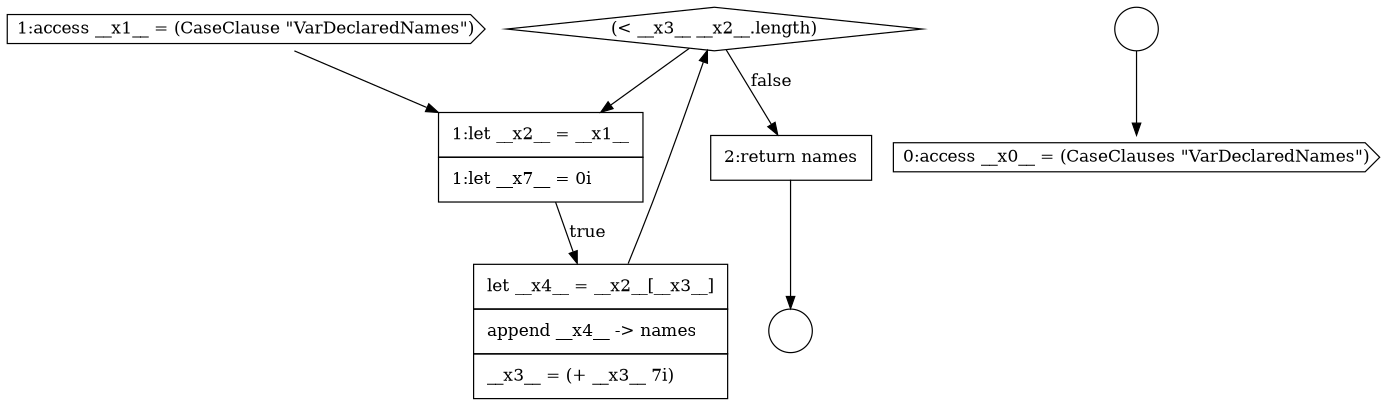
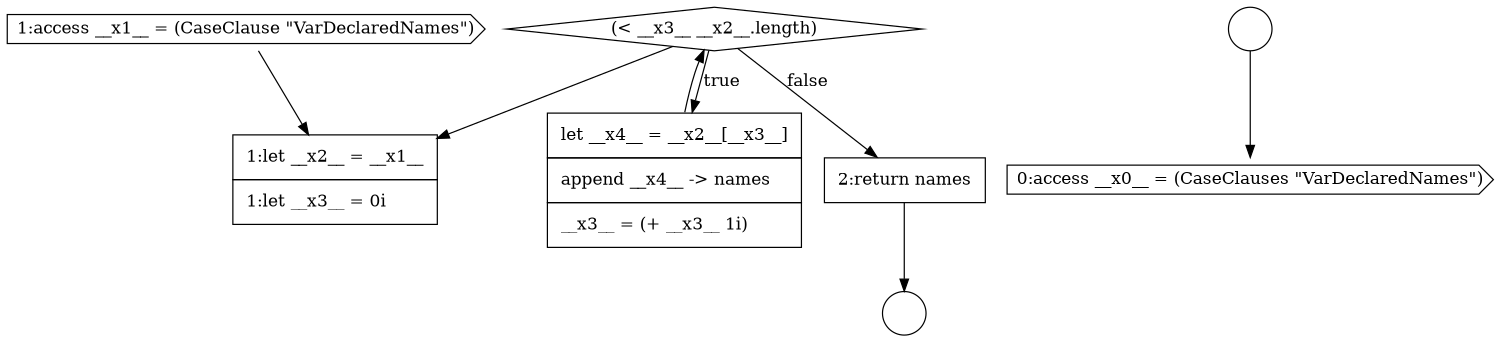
node "1:let __x2__ = __x1__": text "1:let __x7__ = 0i" -> "1:let __x3__ = 0i"
edge "1:let __x2__ = __x1__" -> "let __x4__ = __x2__[__x3__]": now "(< __x3__ __x2__.length)" -> "let __x4__ = __x2__[__x3__]"
node "let __x4__ = __x2__[__x3__]": text "__x3__ = (+ __x3__ 7i)" -> "__x3__ = (+ __x3__ 1i)"
